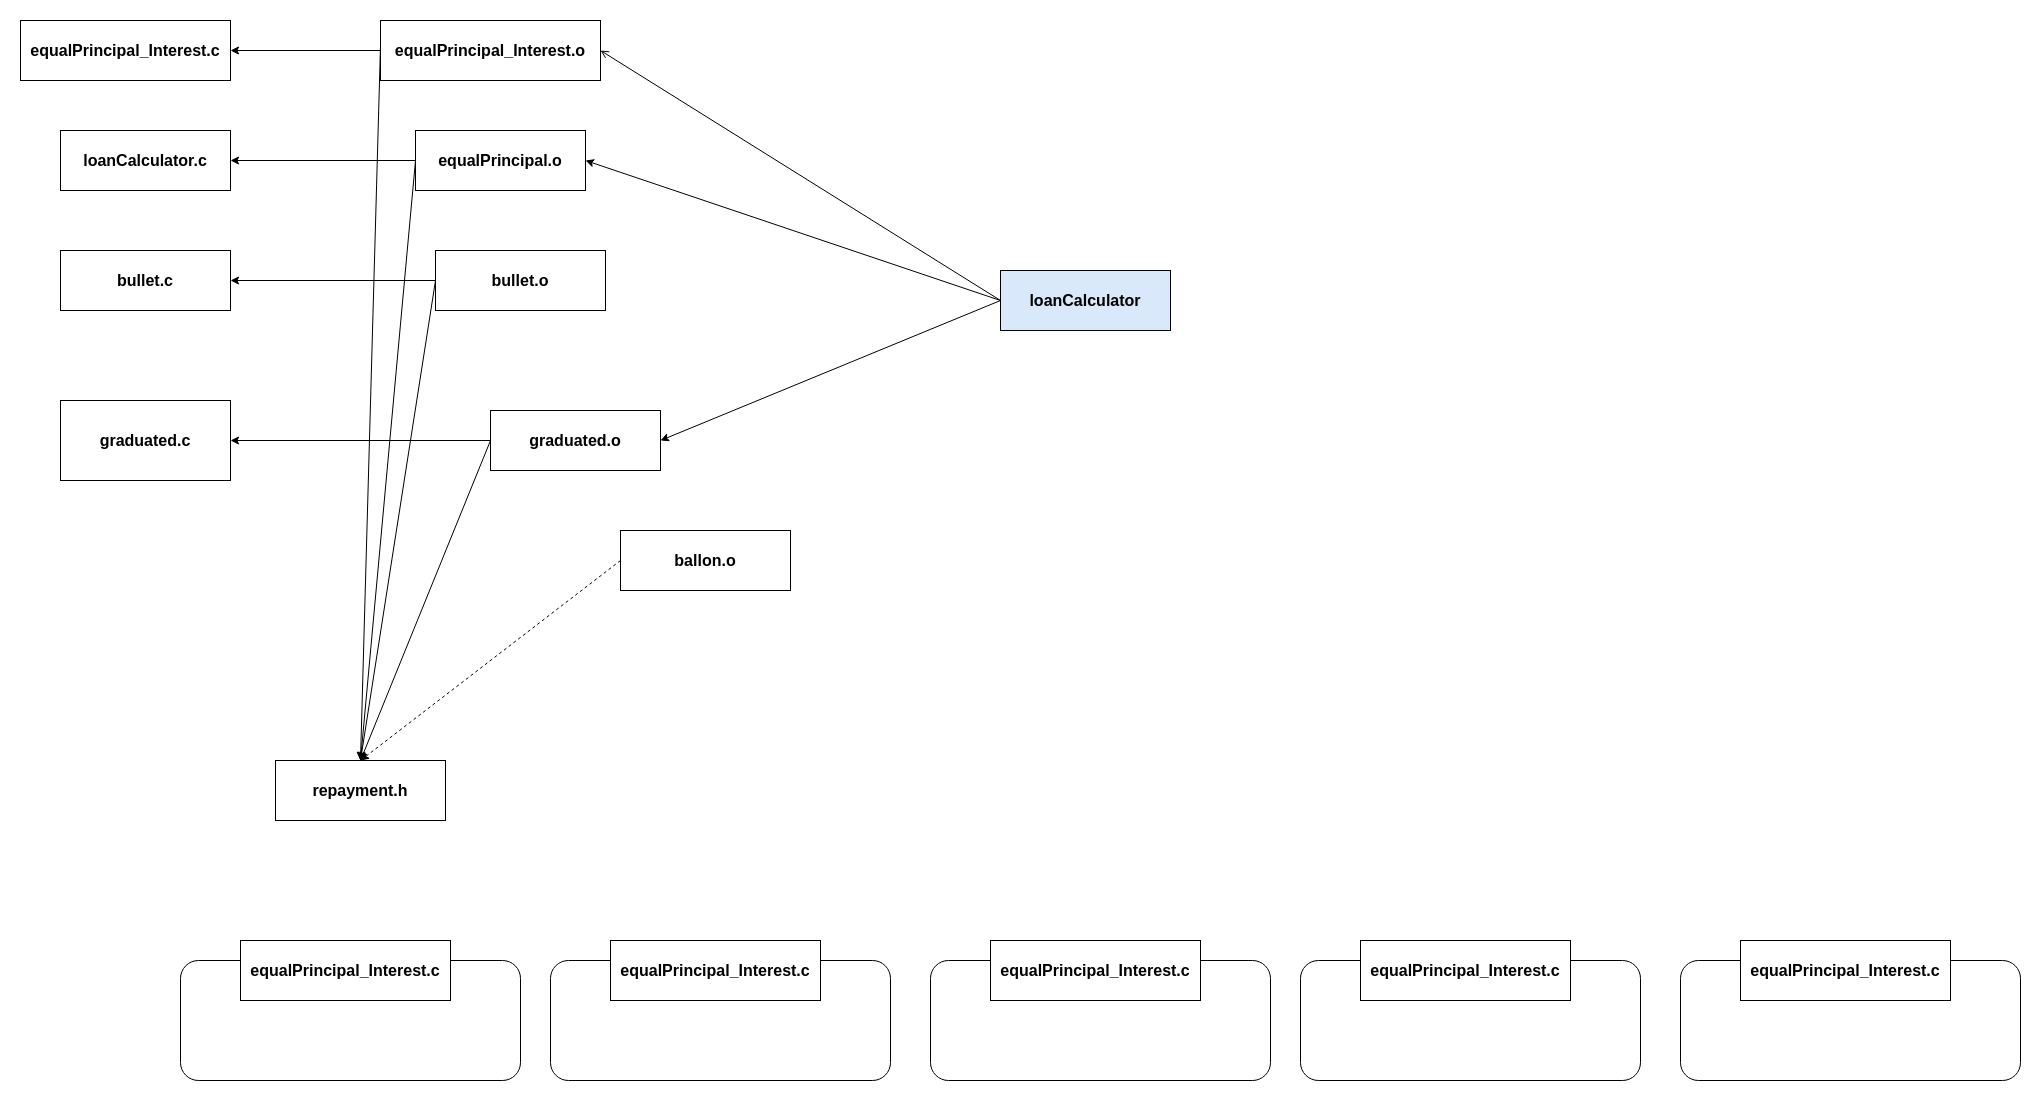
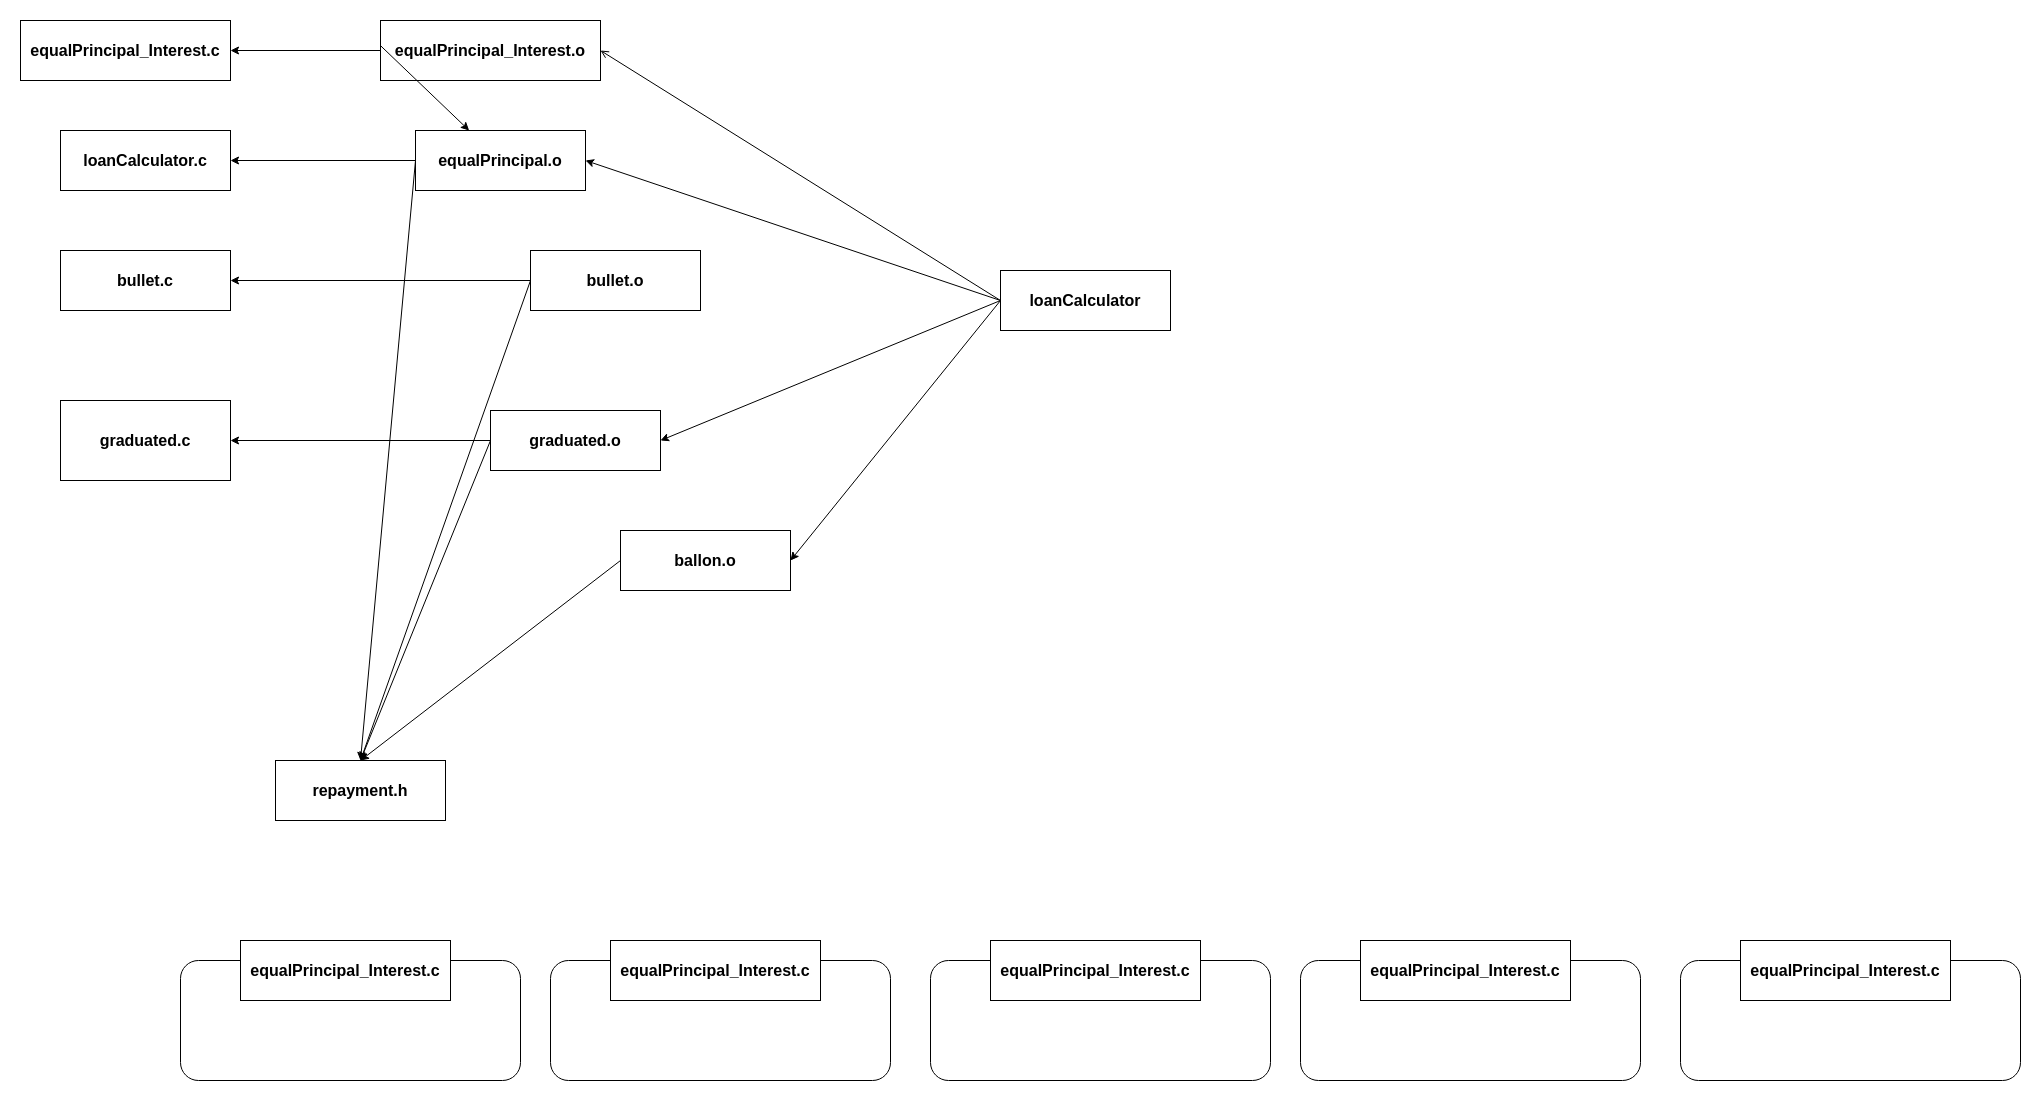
node "bullet.o": moved (521, 281) -> (616, 281)
node "loanCalculator": fillcolor #dae8fc -> #ffffff
edge "equalPrincipal_Interest.o" -> "repayment.h": now "equalPrincipal_Interest.o" -> "equalPrincipal.o"
edge "loanCalculator" -> "ballon.o": added
edge "ballon.o" -> "repayment.h": style dashed -> solid
